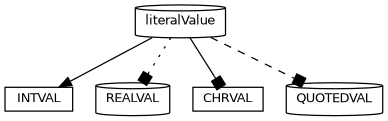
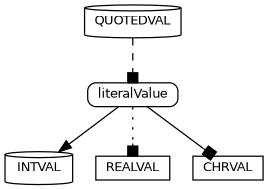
node "literalValue": shape cylinder -> box
edge "literalValue" -> "QUOTEDVAL": reversed
node "INTVAL": shape box -> cylinder
node "REALVAL": shape cylinder -> box
